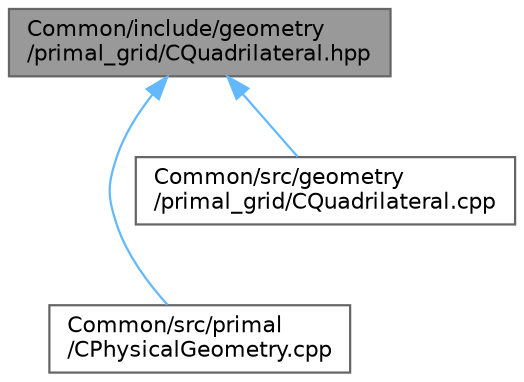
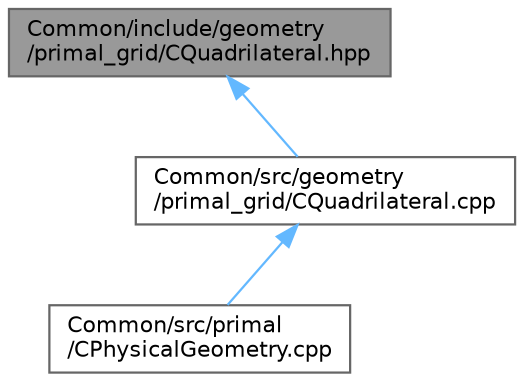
edge "Common/src/primal /CPhysicalGeometry.cpp" -> "Common/include/geometry /primal_grid/CQuadrilateral.hpp": now "Common/src/primal /CPhysicalGeometry.cpp" -> "Common/src/geometry /primal_grid/CQuadrilateral.cpp"
